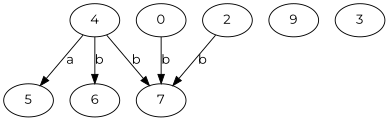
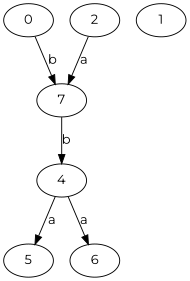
node "9": label "9" -> "1"
node "3": removed
edge "4" -> "7": reversed
edge "4" -> "6": label "b" -> "a"
edge "2" -> "7": label "b" -> "a"
